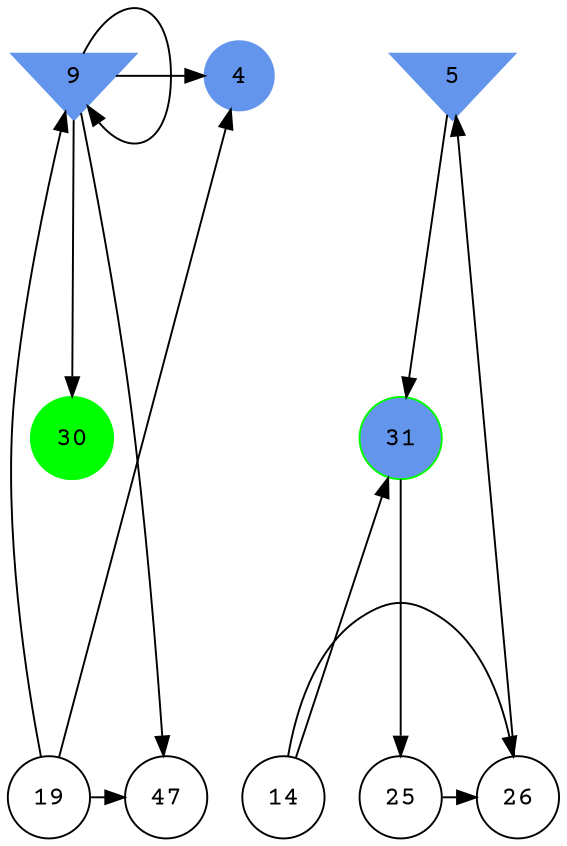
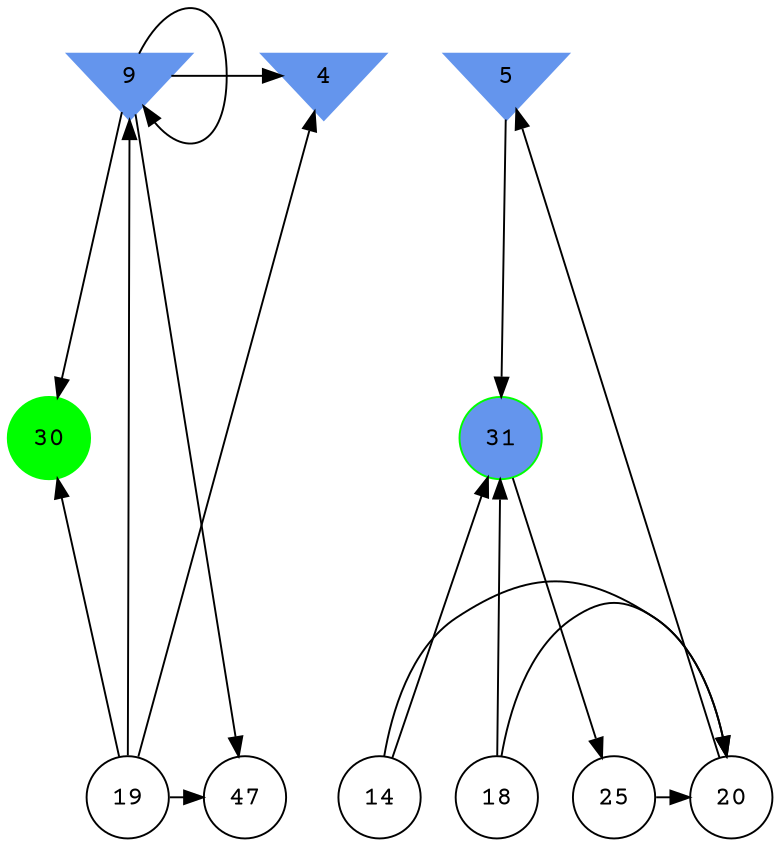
node "4": shape circle -> invtriangle
edge "19" -> "30": added
node "18": added
node "26": label "26" -> "20"
